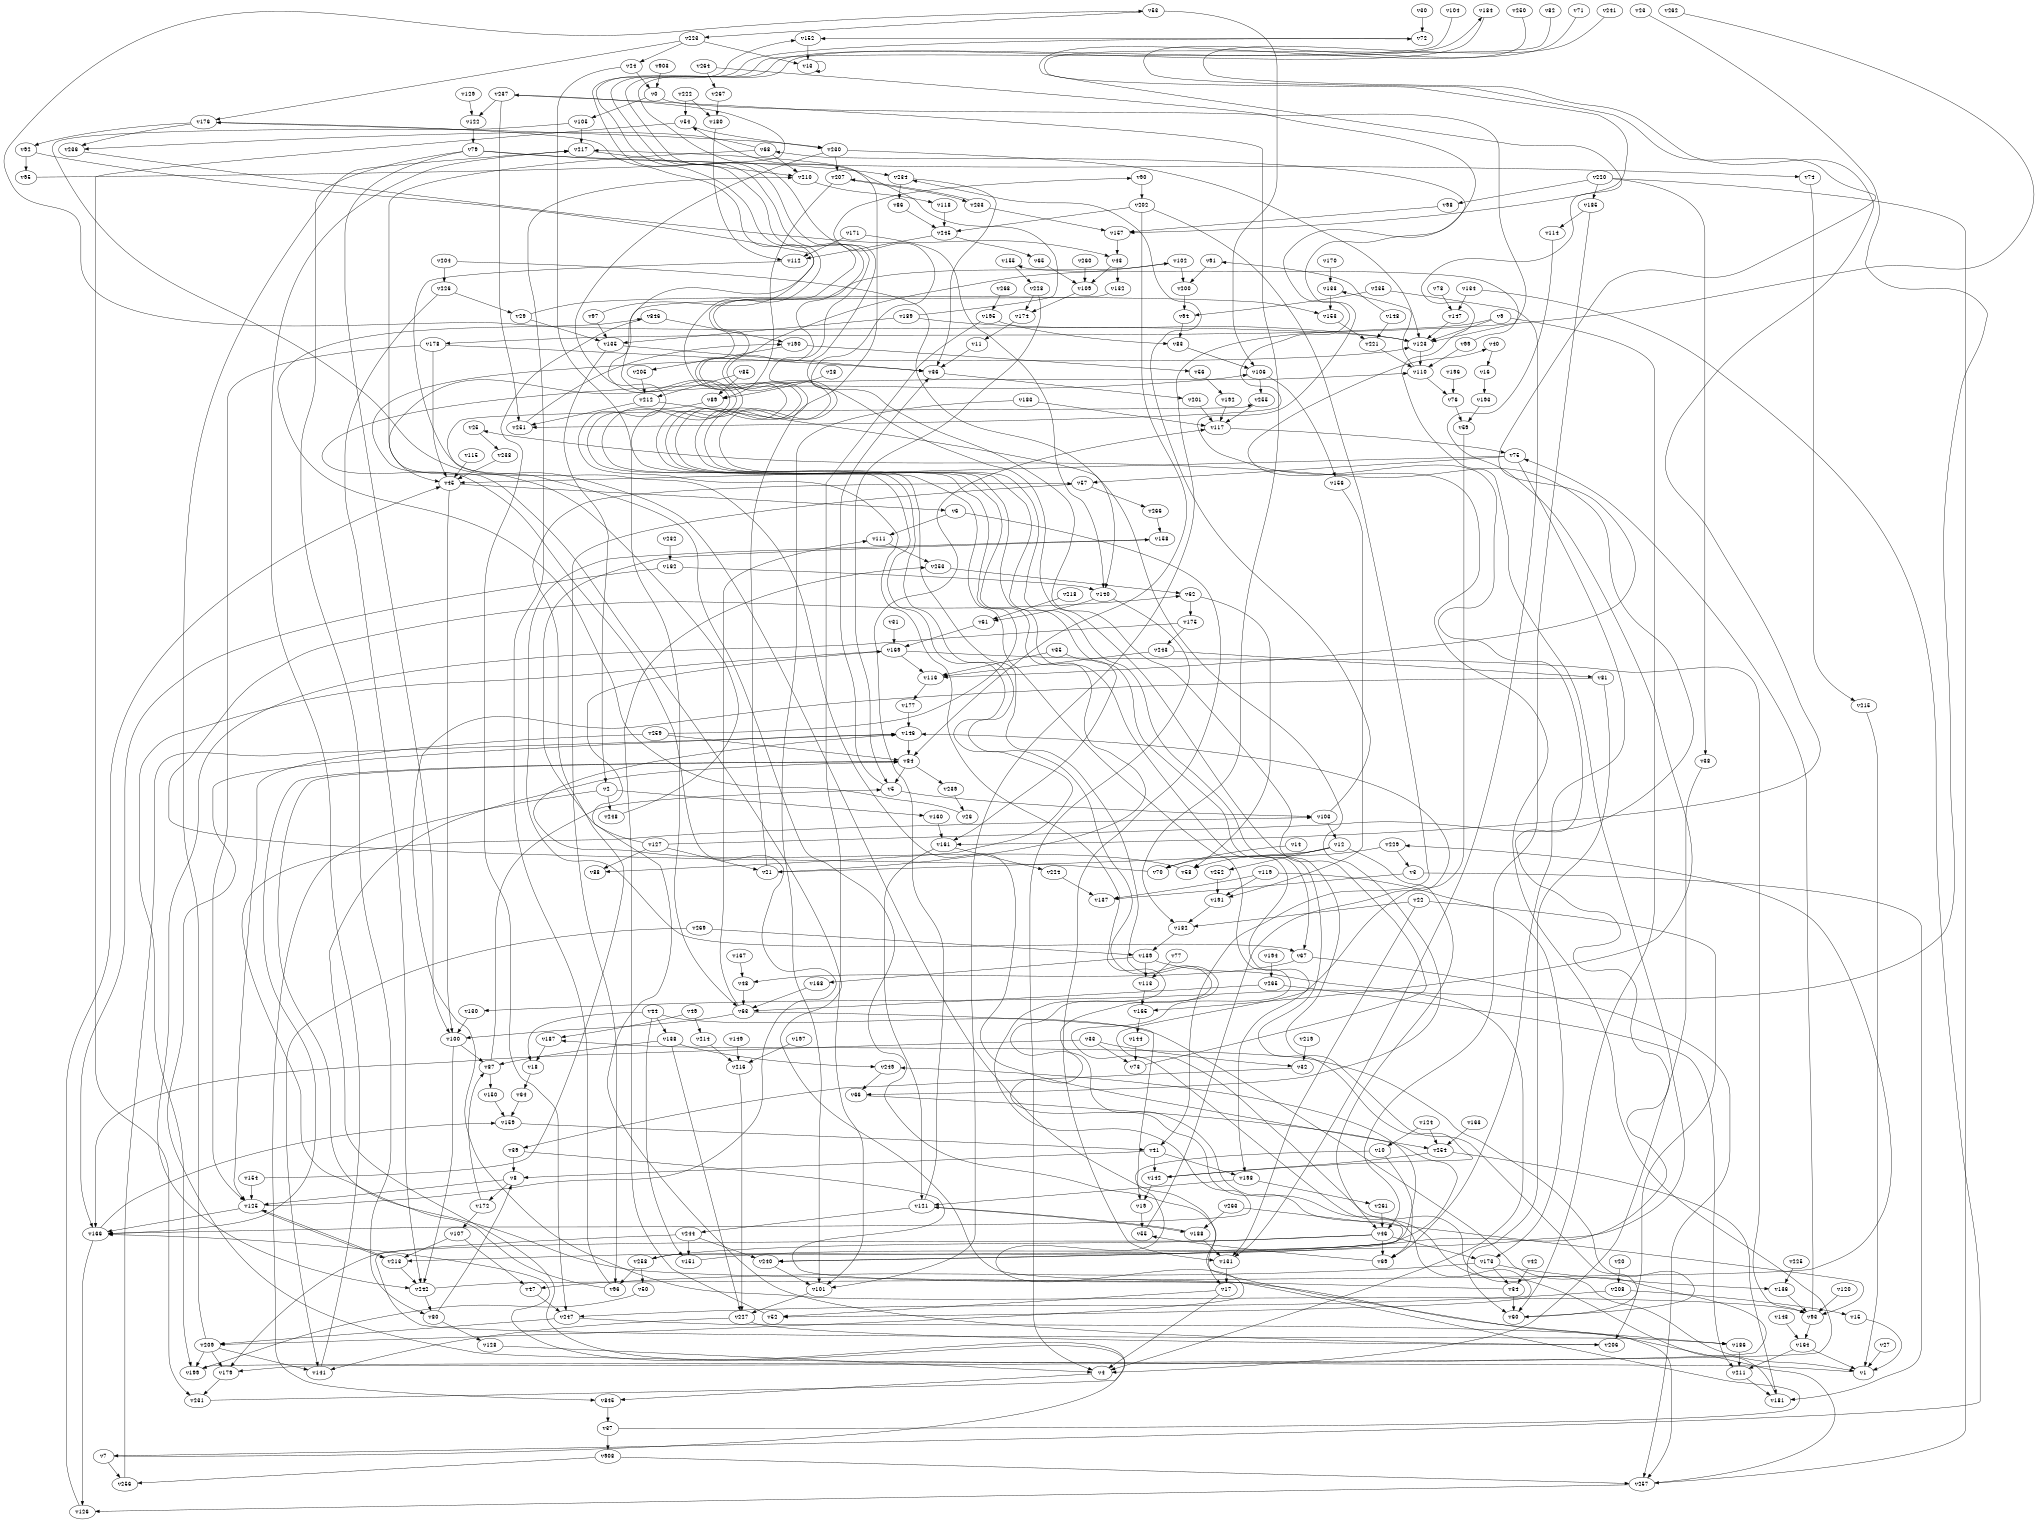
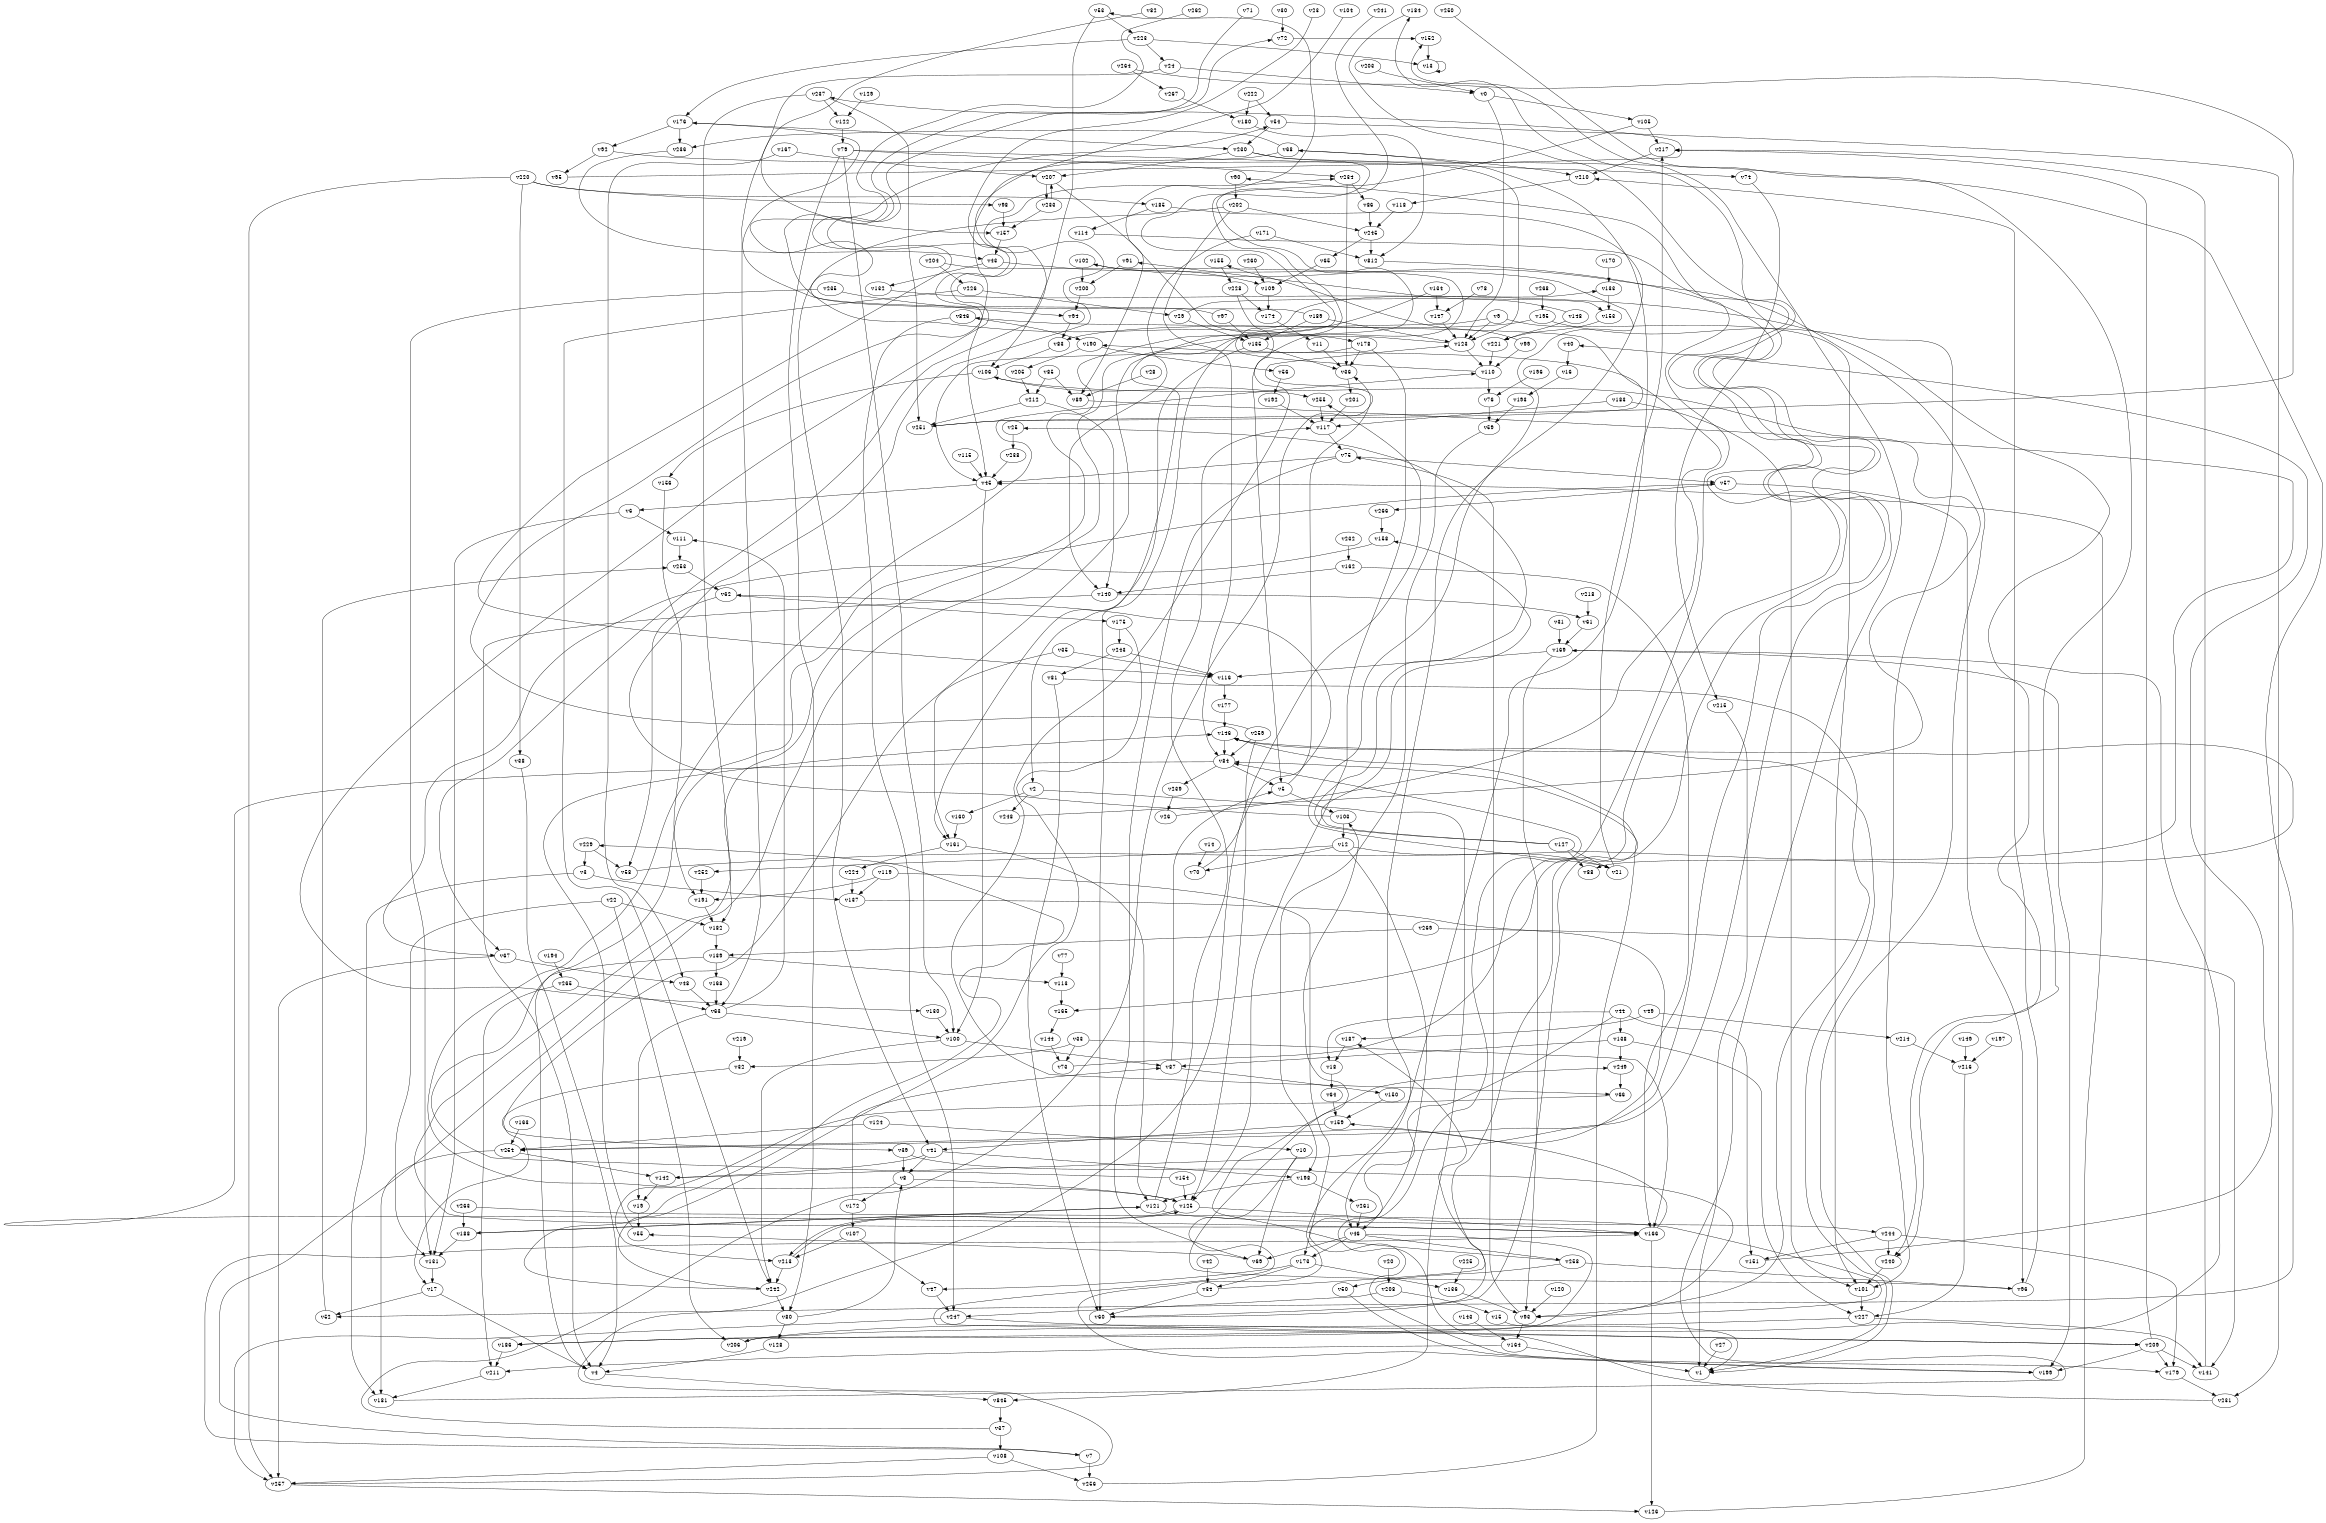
node "v903": label "v903" -> "v203"
edge "v167" -> "v207": added
node "v112": label "v112" -> "v812"
edge "v137" -> "v254": added
edge "v1" -> "v146": reversed
node "v908": label "v908" -> "v108"
